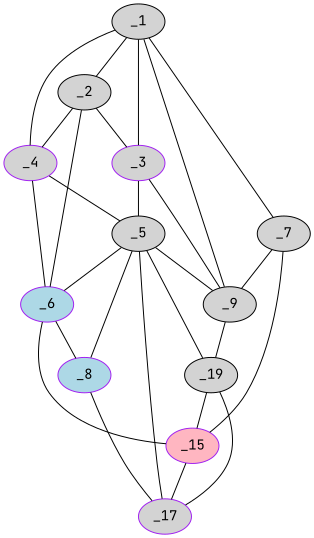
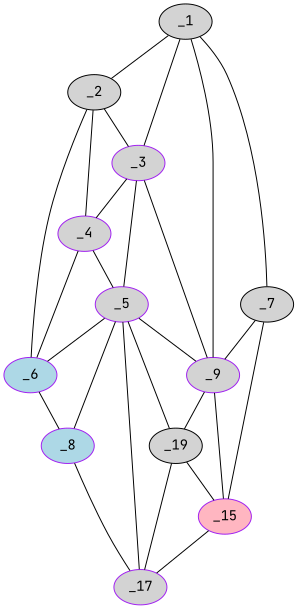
edge "_1" -- "_4": now "_3" -- "_4"
node "_5": color black -> purple
node "_9": color black -> purple
edge "_6" -- "_15": now "_9" -- "_15"
